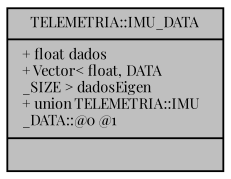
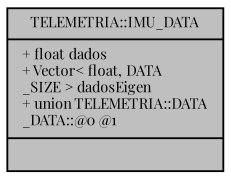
node "TELEMETRIA::IMU_DATA": text "+ union TELEMETRIA::IMU" -> "+ union TELEMETRIA::DATA"
